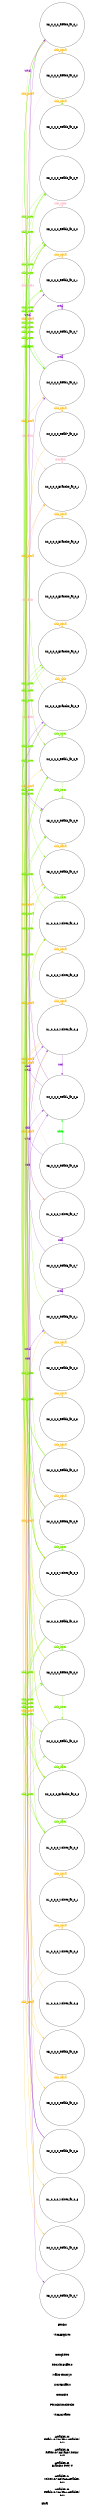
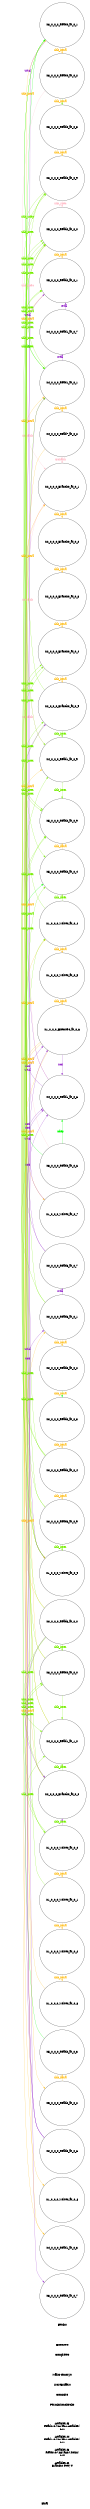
edge "n3_0_0_0_Read0_at_0_3" -> "n3_0_0_0_Read0_at_0_9": added, label "uhb_intra"
edge "n3_0_0_0_Read0_at_0_9" -> "n4_0_0_0_Read1_at_0_9": label "uhb_inter" -> "uhb_udep"
edge "n5_0_0_0_Read2_at_0_1" -> "n4_0_0_0_Read1_at_0_7": reversed
edge "n4_0_0_0_Read1_at_0_1" -> "n5_0_0_0_Read2_at_0_1": label "uhb_inter" -> "uhb_intra"
edge "n2_0_0_0_Branch0_at_0_2" -> "n2_0_0_0_Branch0_at_0_3": added, label "uhb_intra"
edge "n3_0_0_0_Read0_at_0_6" -> "n3_0_0_2_Read0_at_0_1": color darkorchid -> green
edge "n2_0_0_0_Branch0_at_0_4" -> "n2_0_0_0_Branch0_at_0_9": label "uhb_uhb" -> "uhb_intra"
edge "n2_0_0_0_Branch0_at_0_9" -> "n5_0_0_0_Read2_at_0_9": color darkorchid -> chartreuse2
edge "n0_0_0_0_Read3_at_0_1" -> "n4_0_0_0_Read1_at_0_1": added, label "uhb_inter"
node "n1_0_0_0_Write0_at_0_6": label "n1_0_0_0_Write0_at_0_6" -> "n1_0_0_0_Execute0_at_0_6"
edge "n1_0_0_0_Write0_at_0_0" -> "n5_0_0_0_Read2_at_0_0": now "n1_0_0_0_Write0_at_0_1" -> "n5_0_0_0_Read2_at_0_0"
edge "n0_0_0_0_Read3_at_0_9" -> "n2_0_0_0_Branch0_at_0_9": color darkorchid -> chartreuse2
edge "n0_0_0_0_Read3_at_0_6" -> "n4_0_0_0_Read1_at_0_6": label "uhb" -> "ucci"
edge "n1_0_0_0_Write0_at_0_9" -> "n2_0_0_0_Branch0_at_0_9": color chartreuse2 -> darkorchid
edge "n0_0_0_0_Read3_at_0_9" -> "n4_0_0_0_Read1_at_0_9": removed, label "uhb_inter"
edge "n0_0_0_0_Read3_at_0_7" -> "n1_0_0_0_Write0_at_0_7": now "n0_0_0_0_Read3_at_0_7" -> "n4_0_0_0_Read1_at_0_6"
edge "n0_0_0_0_Read3_at_0_2" -> "n0_0_0_0_Read3_at_0_3": color goldenrod1 -> green
edge "n5_0_0_0_Read2_at_0_3" -> "n5_0_0_0_Read2_at_0_4": color goldenrod1 -> green
edge "n0_0_0_0_Read3_at_0_0" -> "n2_0_0_0_Branch0_at_0_0": color chartreuse2 -> darkorchid
node "n4_0_0_0_Read1_at_0_0": label "n4_0_0_0_Read1_at_0_0" -> "n4_0_0_0_Read1_at_1_0"
edge "n1_0_0_0_Write0_at_0_0" -> "n2_0_0_0_Branch0_at_0_0": color chartreuse2 -> darkorchid
edge "n1_0_0_0_Write0_at_0_2" -> "n5_0_0_0_Read2_at_0_3": now "n1_0_0_0_Write0_at_0_2" -> "n1_0_0_0_Write0_at_0_3"
node "ViCLExpire0": removed
node "Execute0": added
node "ReorderBuffer0": removed
node "ViCLCreate0": removed
node "Attacker.I5 Read2.C VA1(PA1:Attacker) L11": added
node "Attacker.I1 Write0.C VA0(PA2:Attacker) L11": removed
node "Attacker.I0 Read3.C VA1(PA1:Attacker) L11": removed
